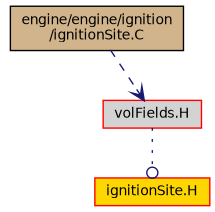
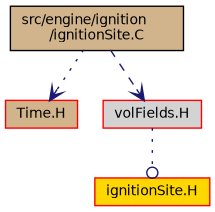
node "engine/engine/ignition /ignitionSite.C": label "engine/engine/ignition /ignitionSite.C" -> "src/engine/ignition /ignitionSite.C"
node "Time.H": added
